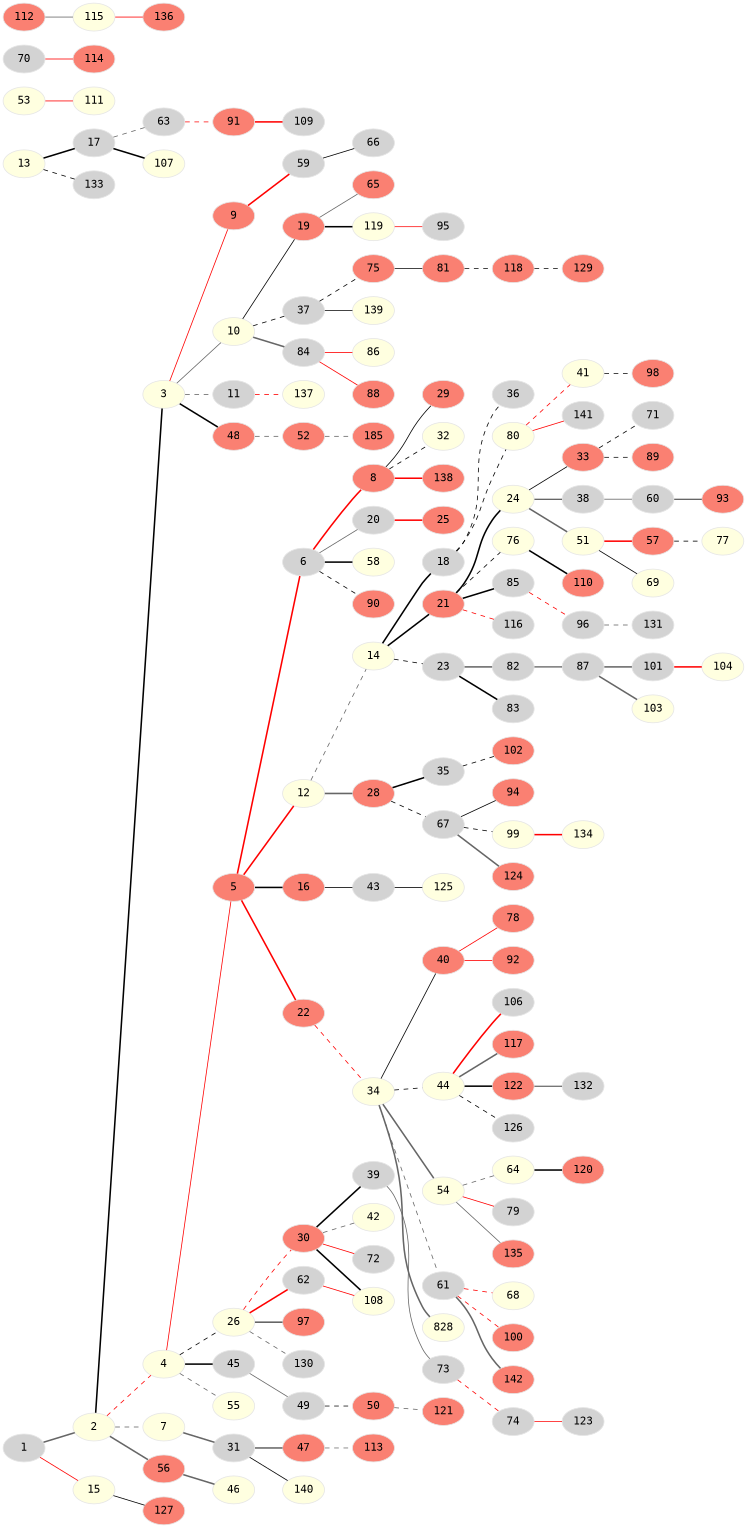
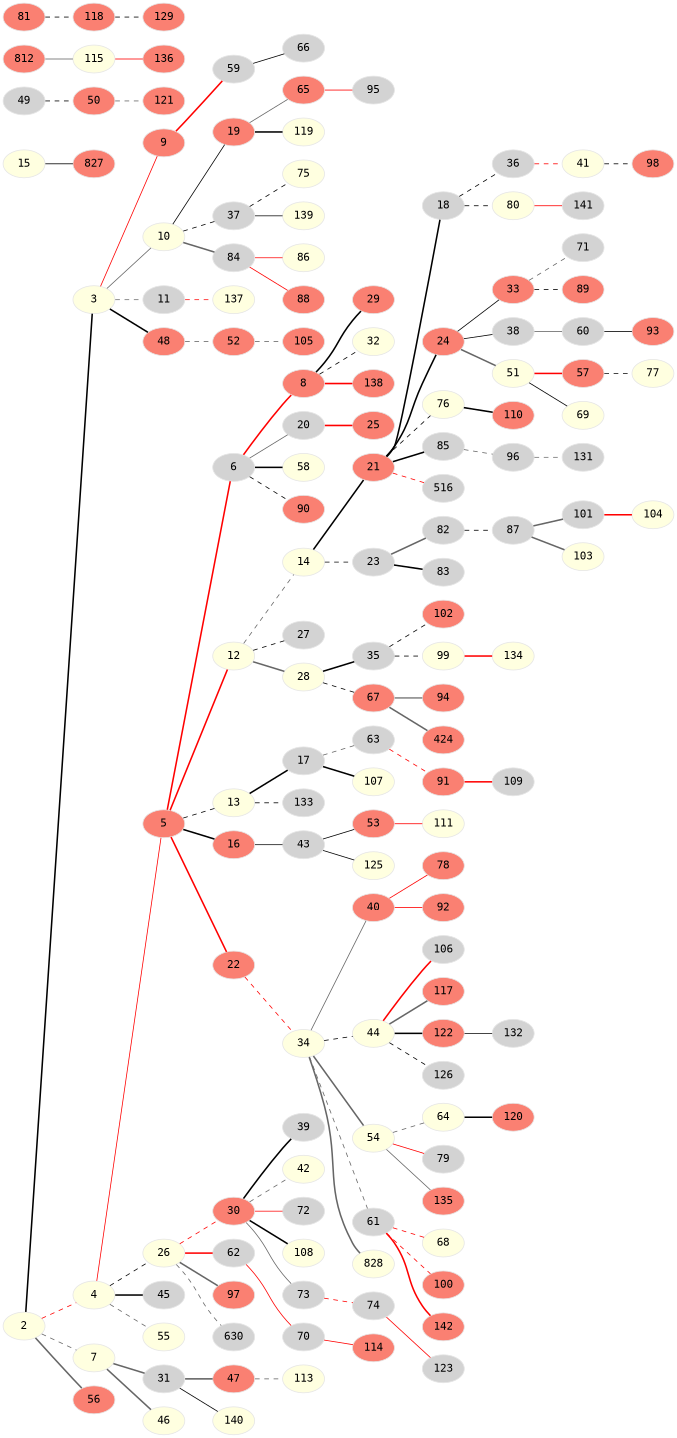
node "112": label "112" -> "812"
node "53": fillcolor lightyellow -> salmon
edge "119" -- "95": now "65" -- "95"
node "75": fillcolor salmon -> lightyellow
edge "75" -- "81": removed
edge "41" -- "80": now "41" -- "36"
node "185": label "185" -> "105"
edge "29" -- "8": style solid -> bold
edge "71" -- "33": color black -> gray40
node "24": fillcolor lightyellow -> salmon
edge "85" -- "96": color red -> gray40
edge "18" -- "14": now "18" -- "21"
node "116": label "116" -> "516"
node "27": added
edge "82" -- "87": style solid -> dashed
node "28": fillcolor salmon -> lightyellow
edge "13" -- "5": added
node "67": fillcolor lightgrey -> salmon
edge "67" -- "99": now "35" -- "99"
edge "53" -- "43": added
node "124": label "124" -> "424"
edge "40" -- "34": color black -> gray40
edge "39" -- "73": now "30" -- "73"
edge "62" -- "108": now "62" -- "70"
edge "61" -- "142": color gray40 -> red
node "130": label "130" -> "630"
edge "45" -- "49": removed
node "1": removed
node "113": fillcolor salmon -> lightyellow
edge "56" -- "46": now "7" -- "46"
node "127": label "127" -> "827"
